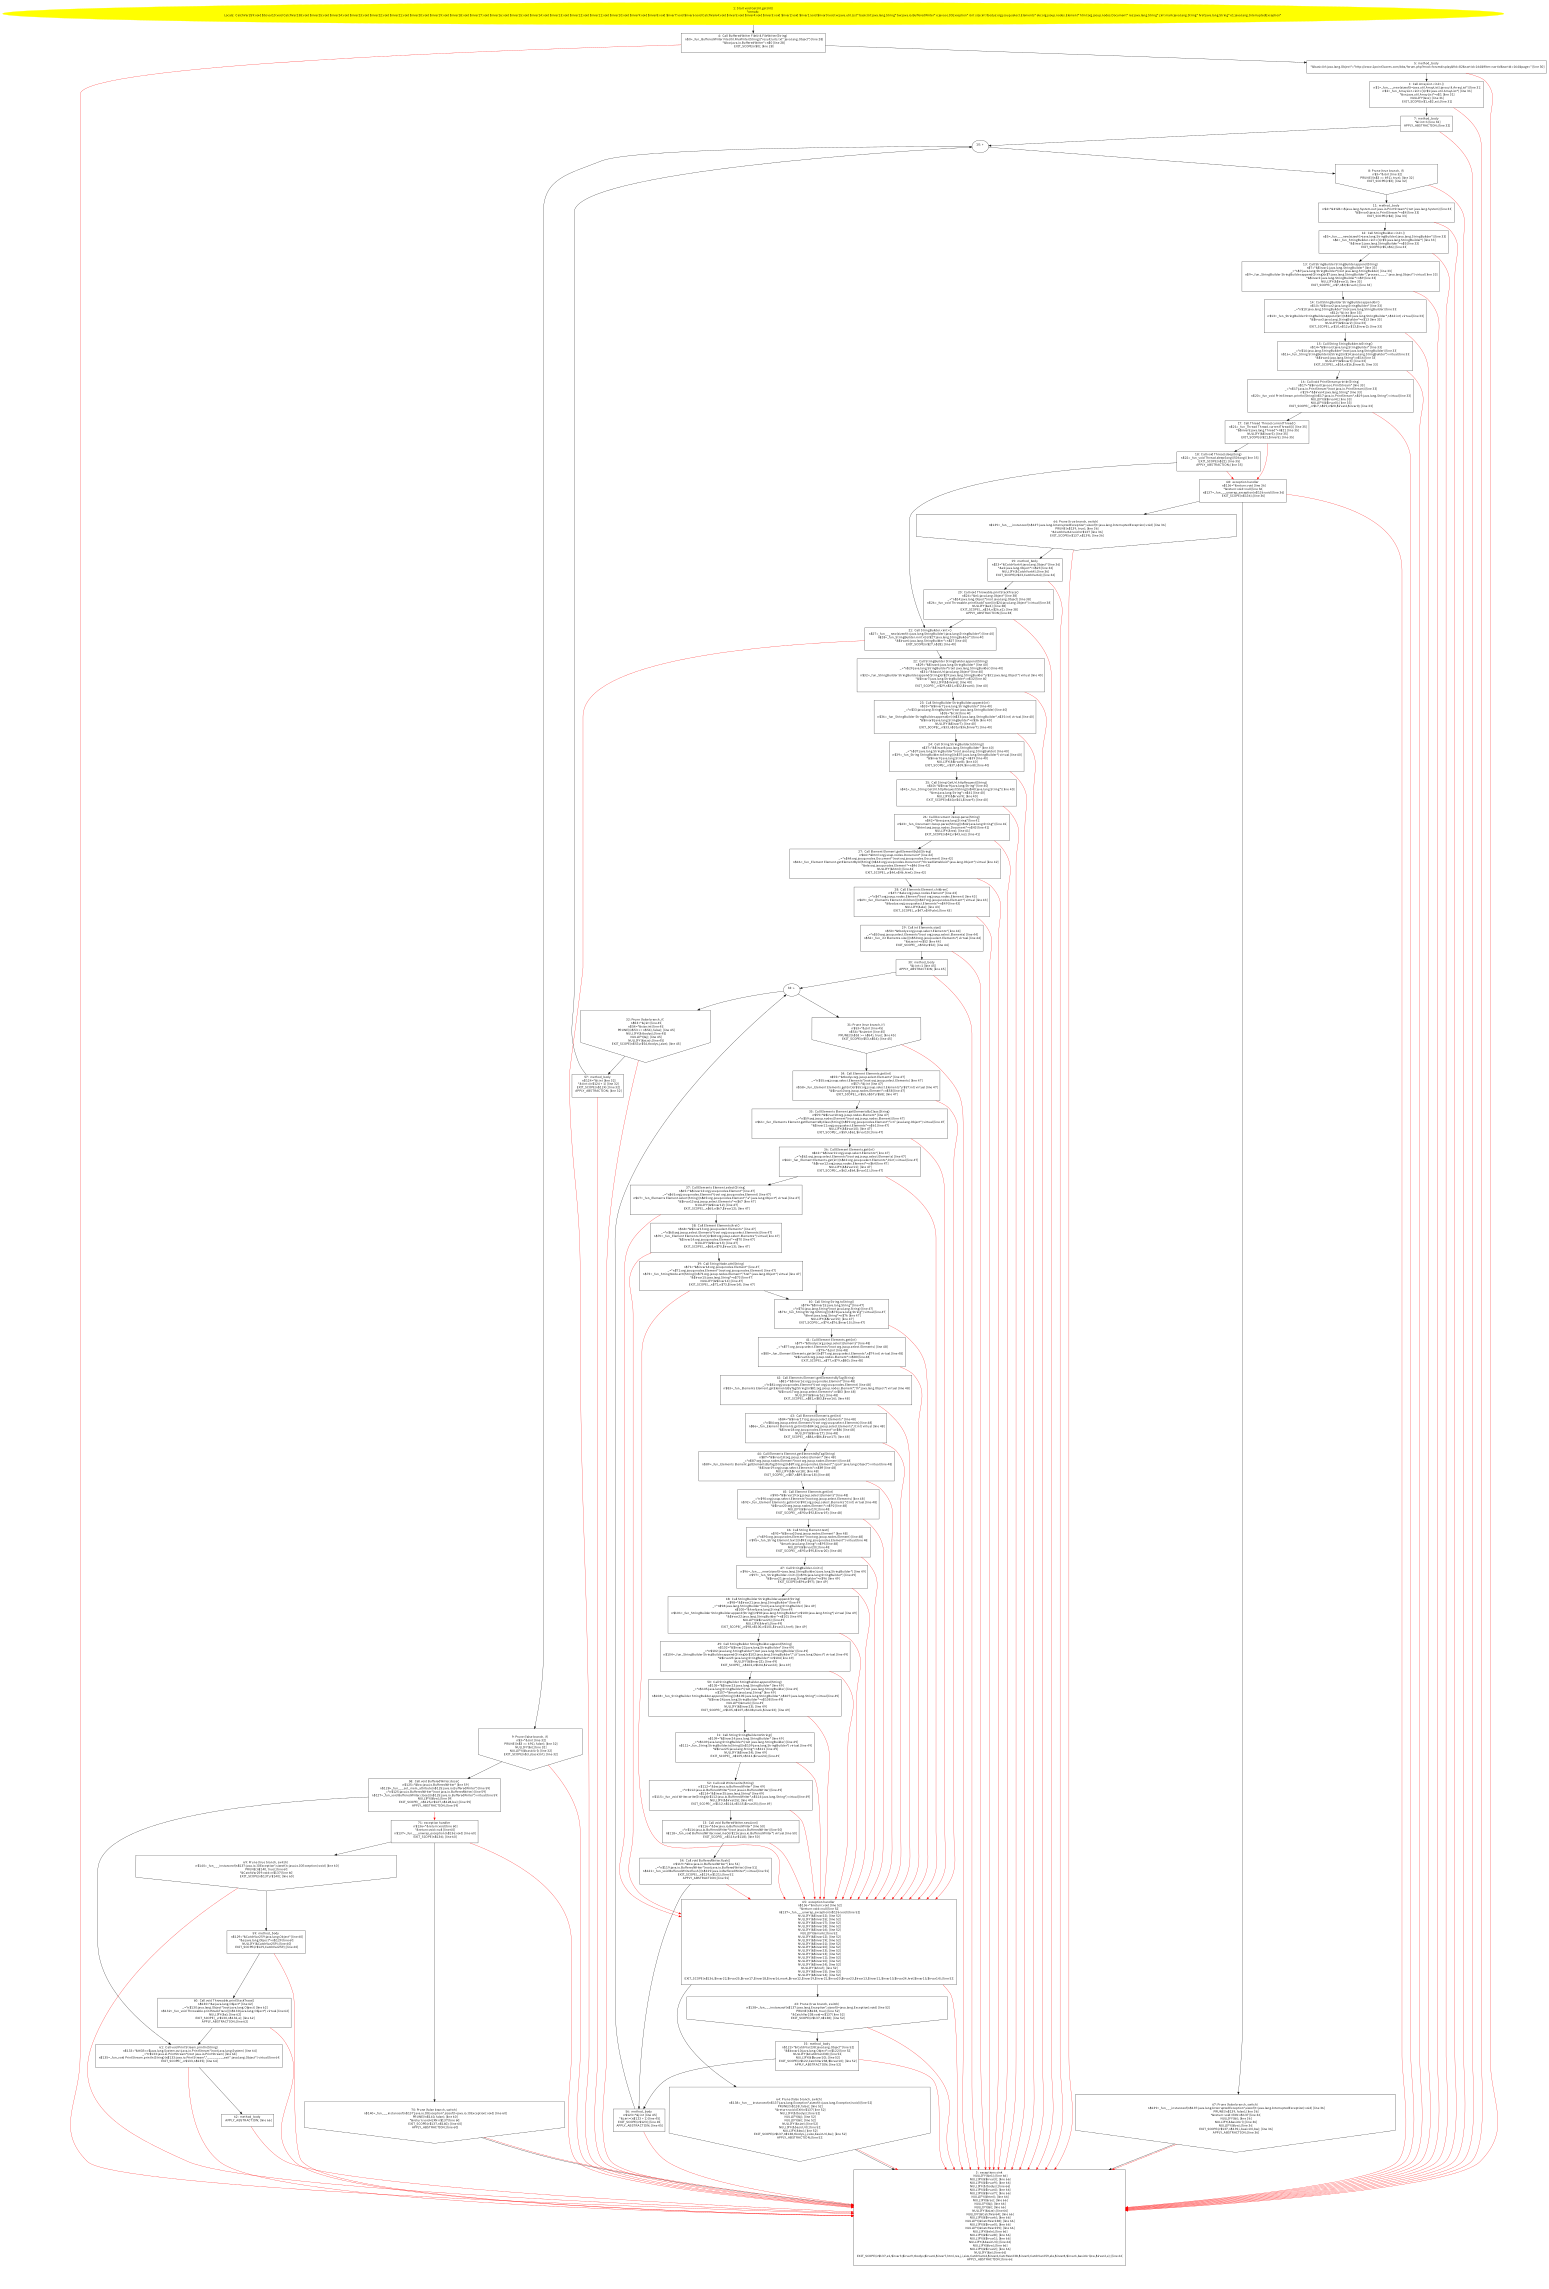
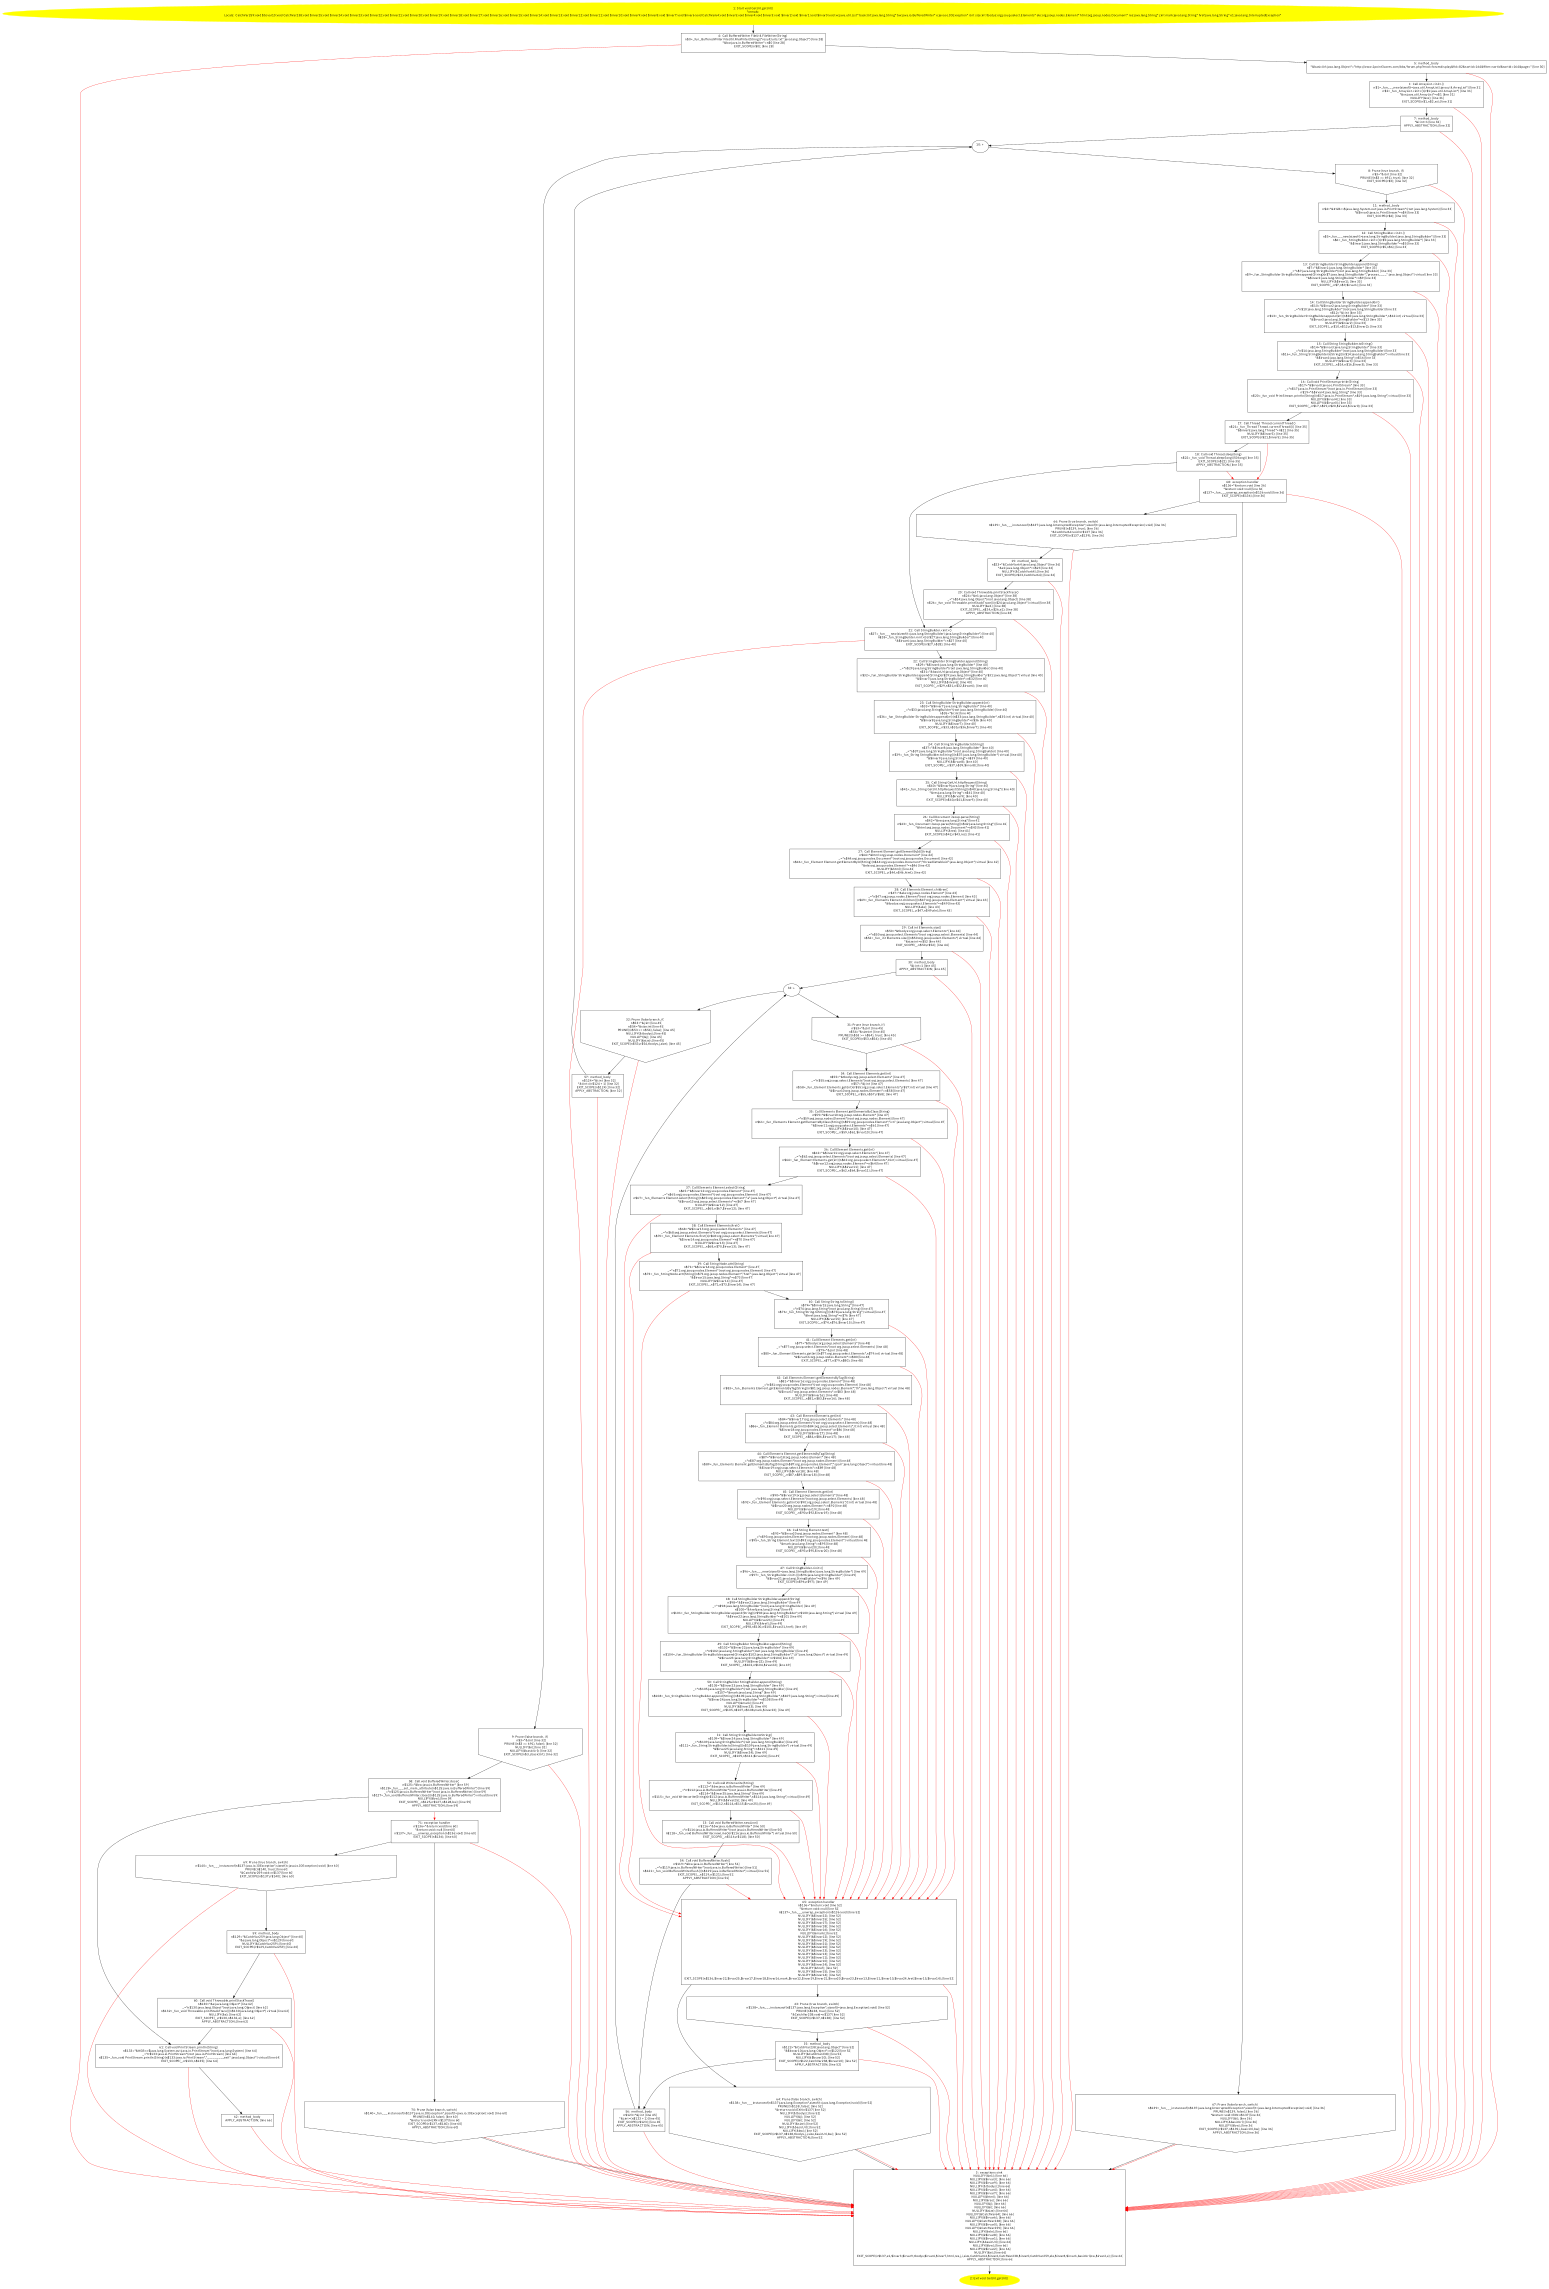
node "2: Exit void GetUrl.getUrl()": added
